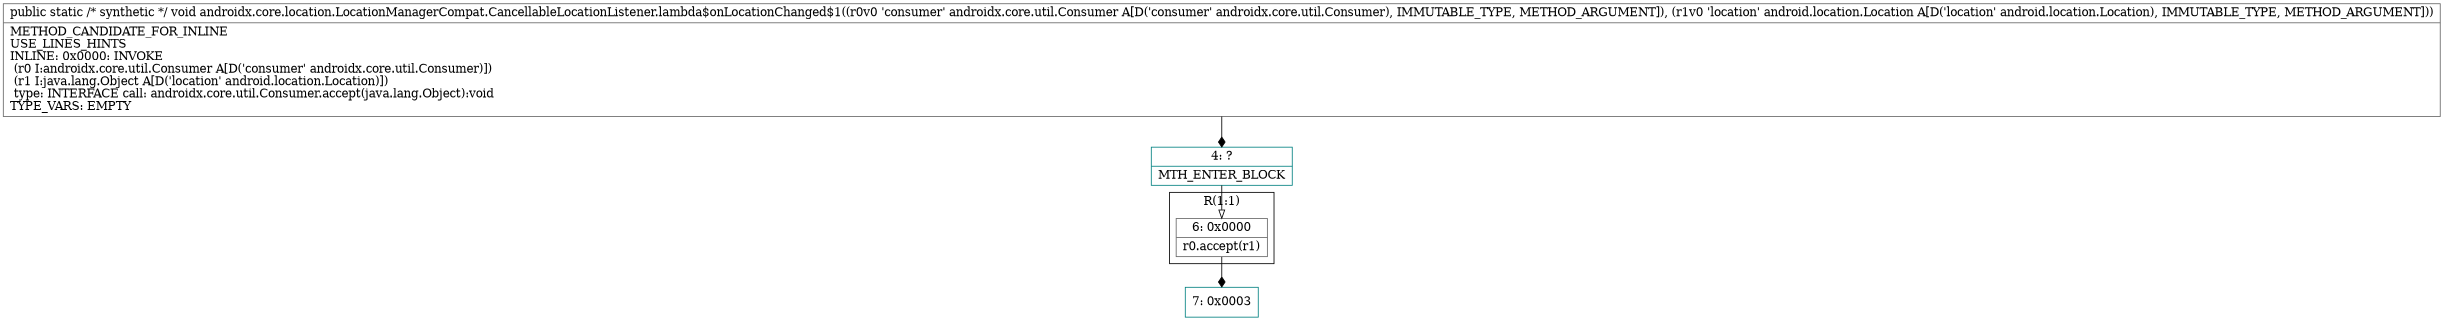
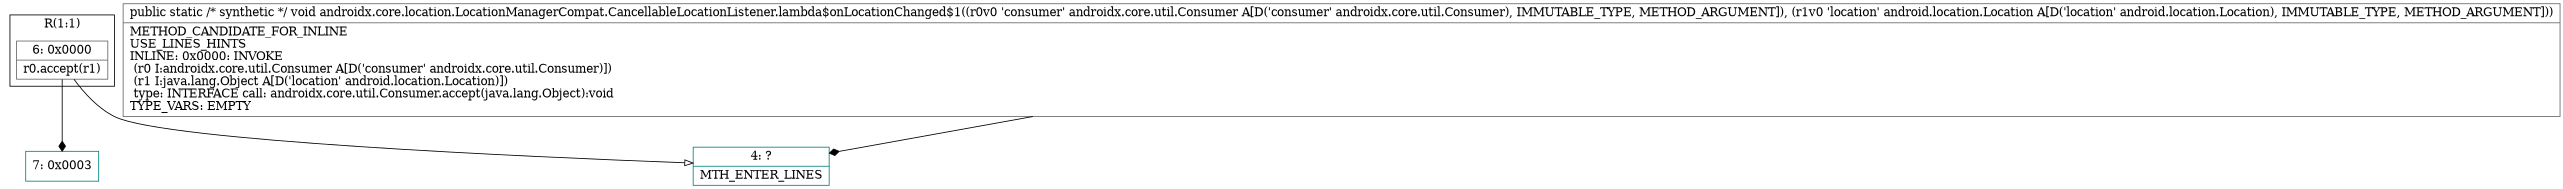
node "4: ?": text "MTH_ENTER_BLOCK" -> "MTH_ENTER_LINES"
edge "4: ?" -> "6: 0x0000": reversed
